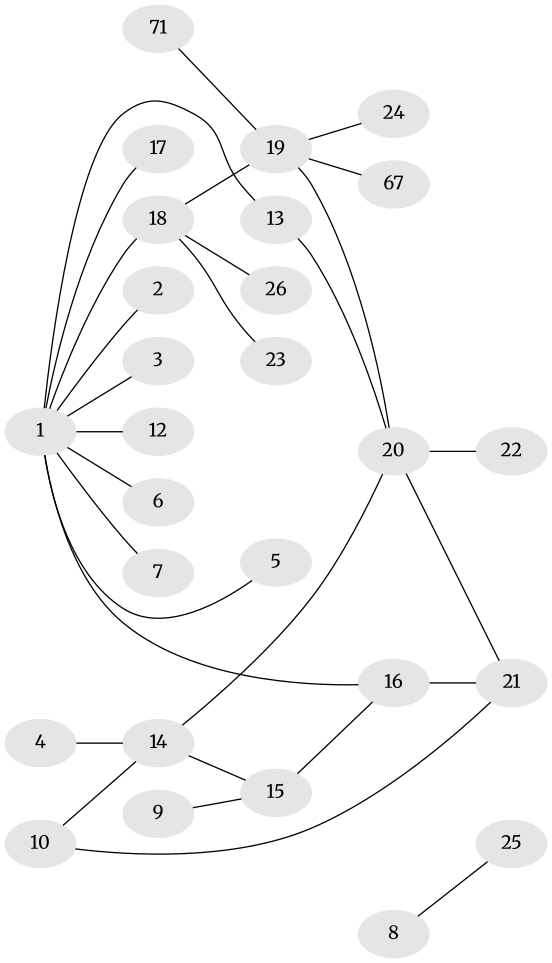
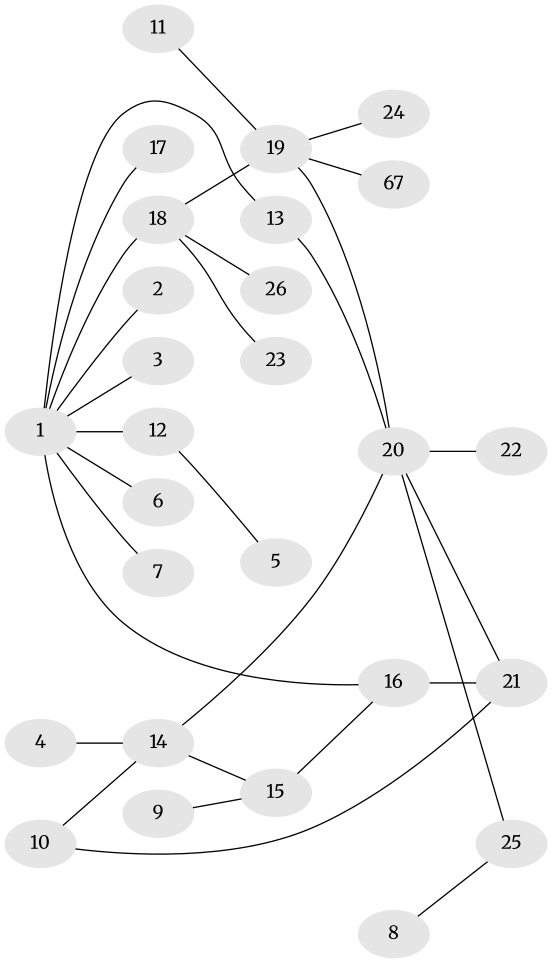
node "71": label "71" -> "11"
edge "1" -- "5": now "12" -- "5"
edge "20" -- "25": added
